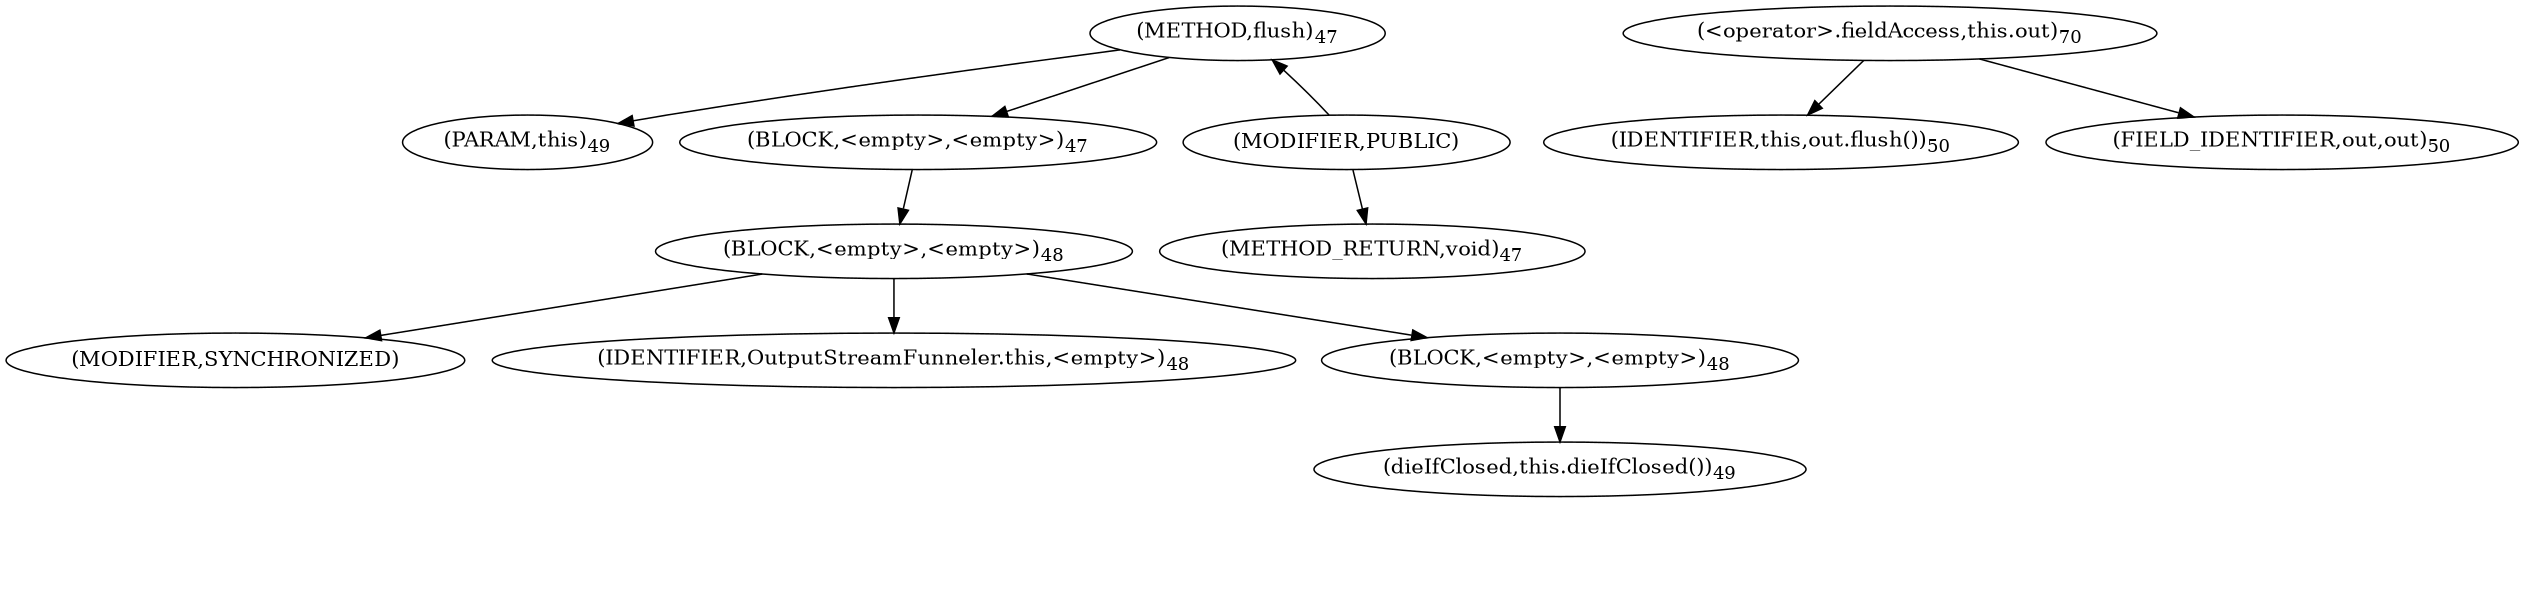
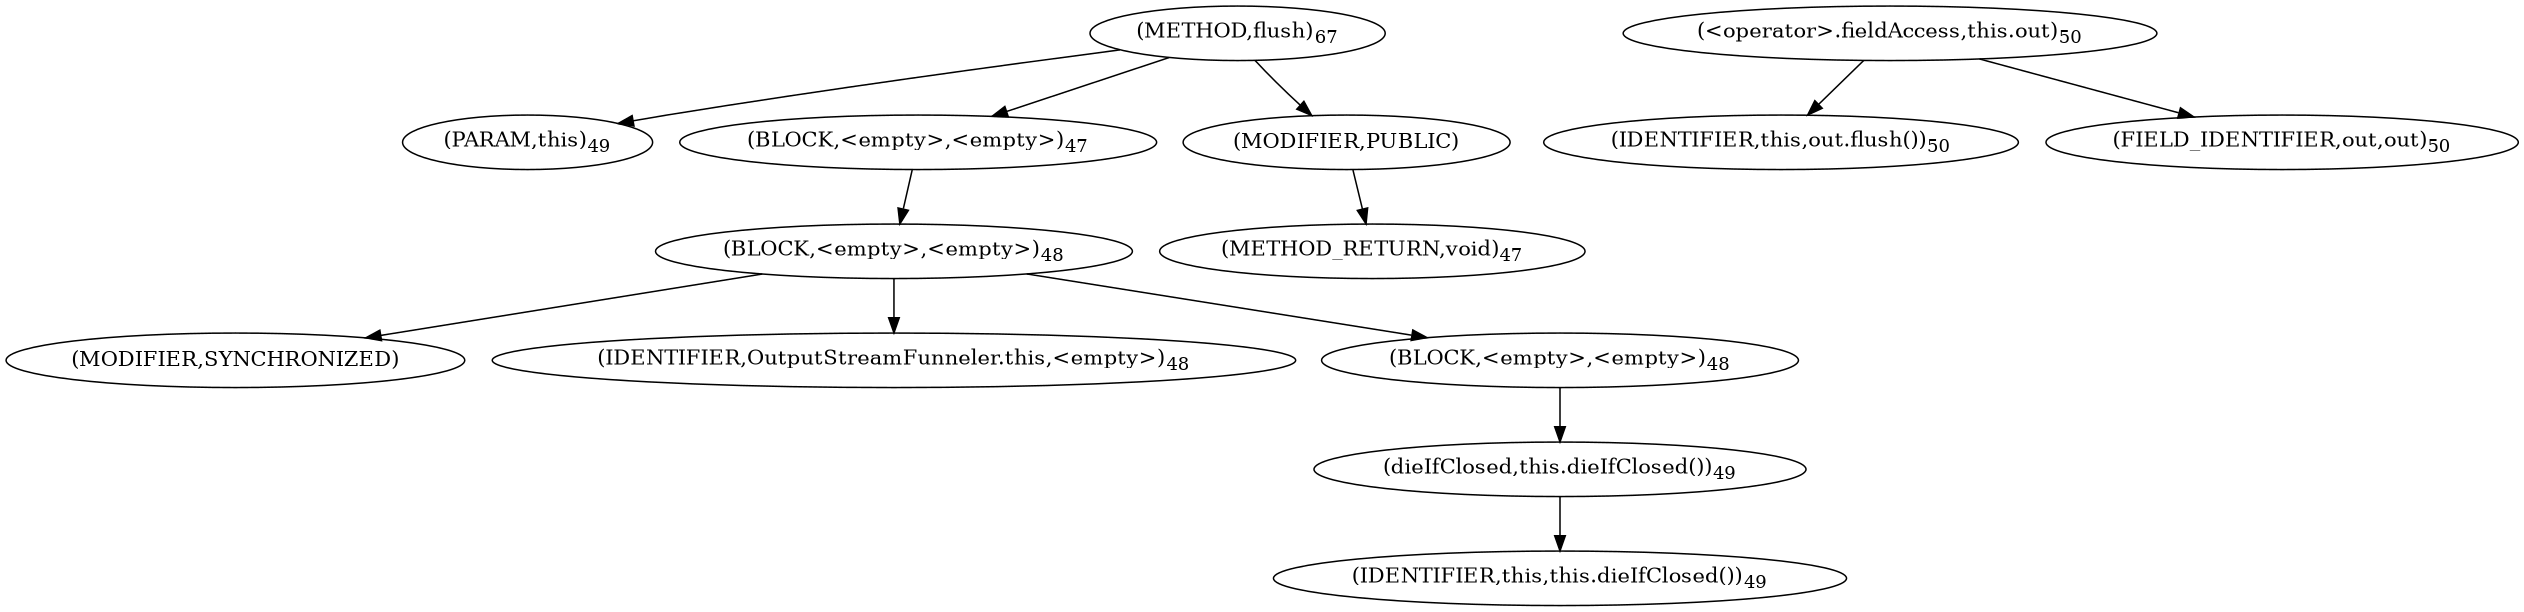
node "(METHOD,flush)": text "47" -> "67"
node "(<operator>.fieldAccess,this.out)": text "70" -> "50"
edge "(MODIFIER,PUBLIC)" -> "(METHOD,flush)": reversed
node "(IDENTIFIER,this,this.dieIfClosed())": added
